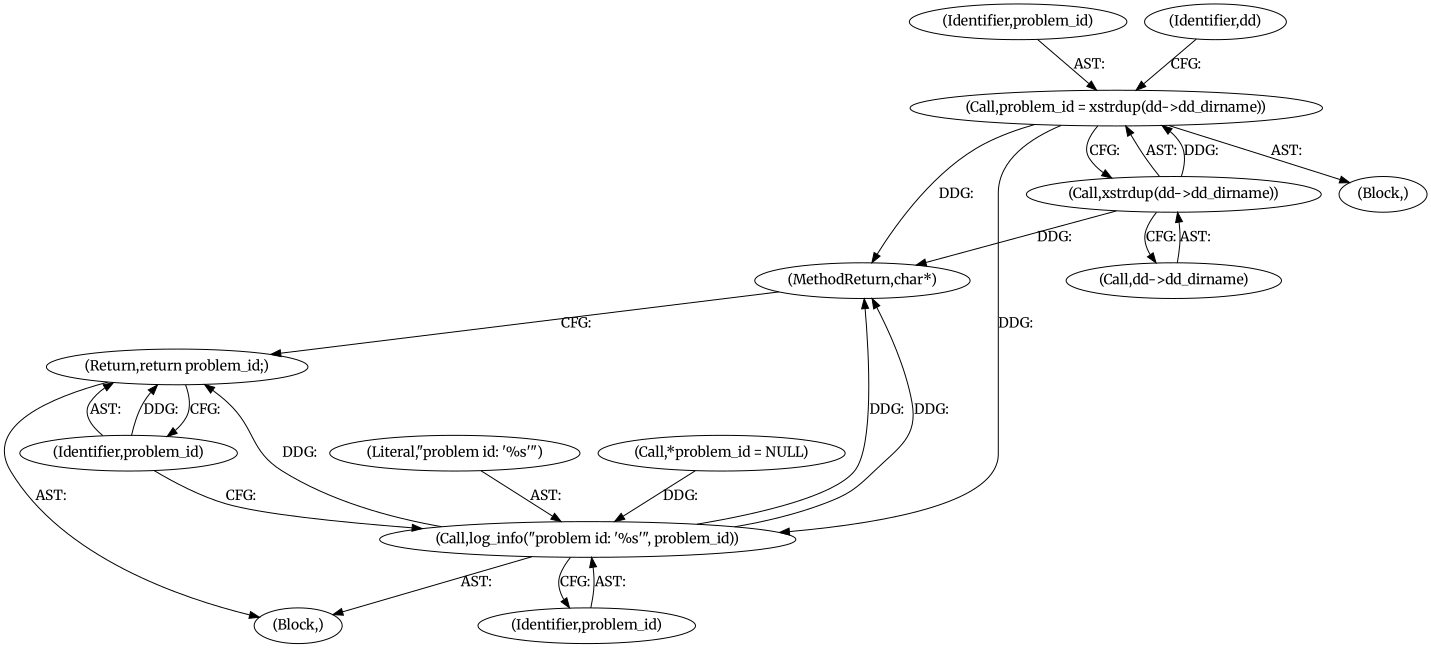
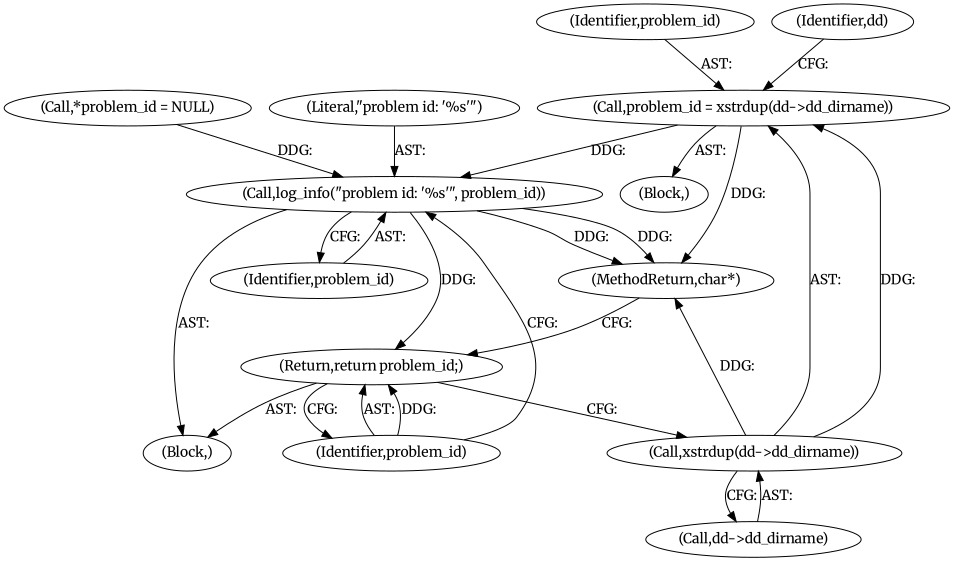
edge "(Call,problem_id = xstrdup(dd->dd_dirname))" -> "(Call,xstrdup(dd->dd_dirname))": now "(Return,return problem_id;)" -> "(Call,xstrdup(dd->dd_dirname))"
